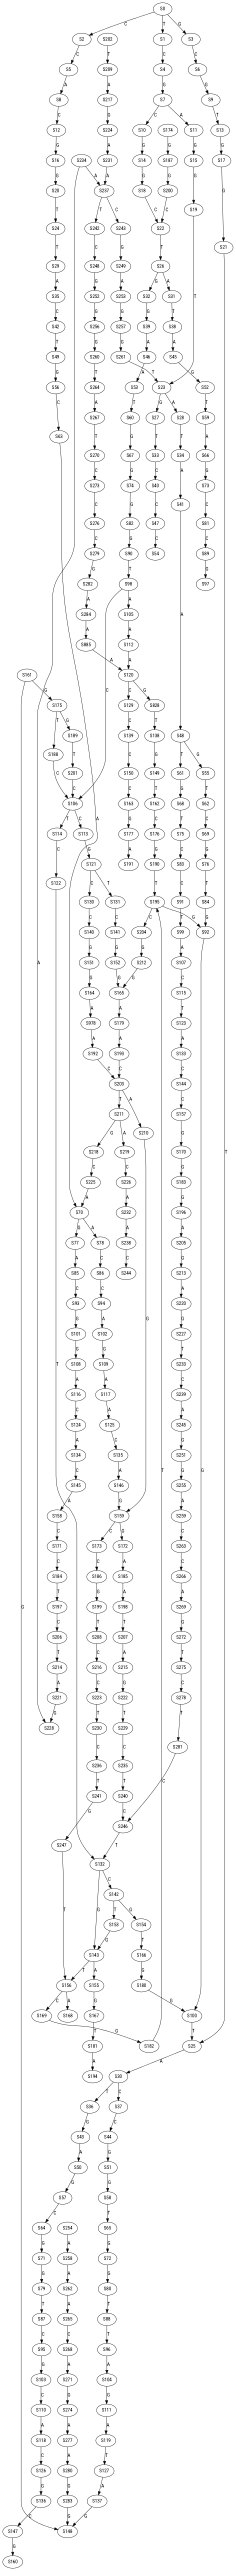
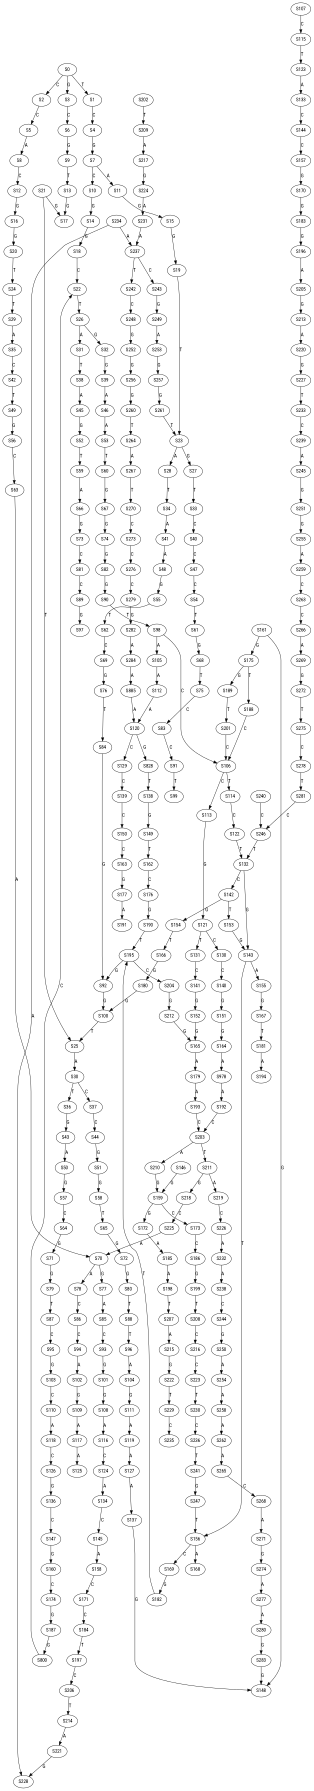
node "S200": label "S200" -> "S800"
edge "S17" -> "S21": reversed
edge "S48" -> "S61": now "S54" -> "S61"
edge "S99" -> "S107": removed, label "A"
node "S250": added
node "S135": removed
edge "S160" -> "S174": added, label "C"
edge "S235" -> "S240": removed, label "T"
edge "S119" -> "S127": label "T" -> "A"
